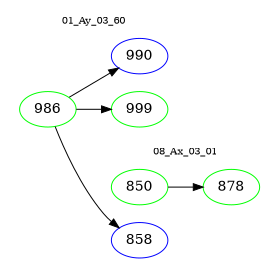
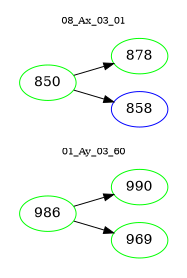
node "990": color blue -> green
node "999": label "999" -> "969"
edge "986" -> "858": now "850" -> "858"
